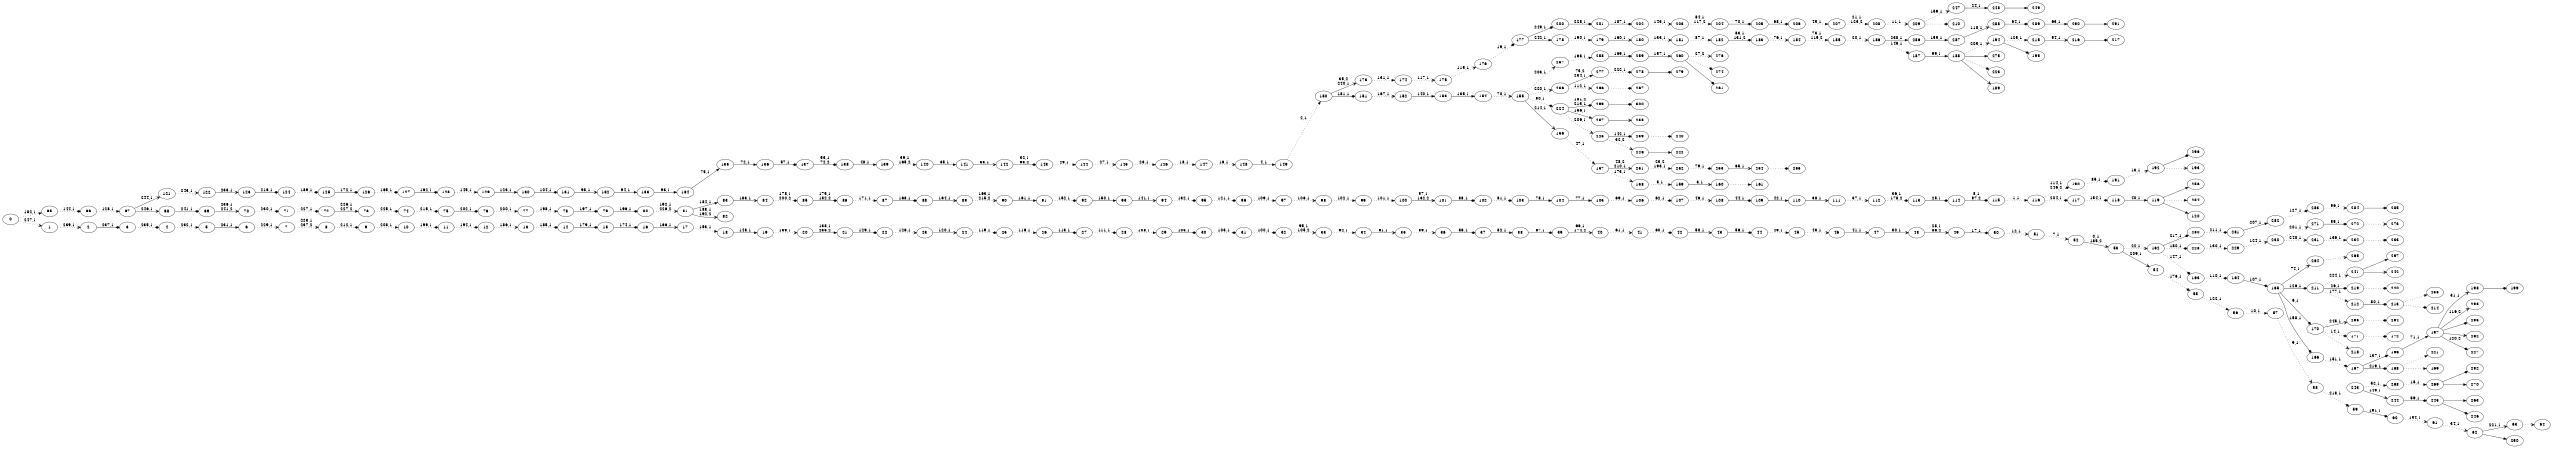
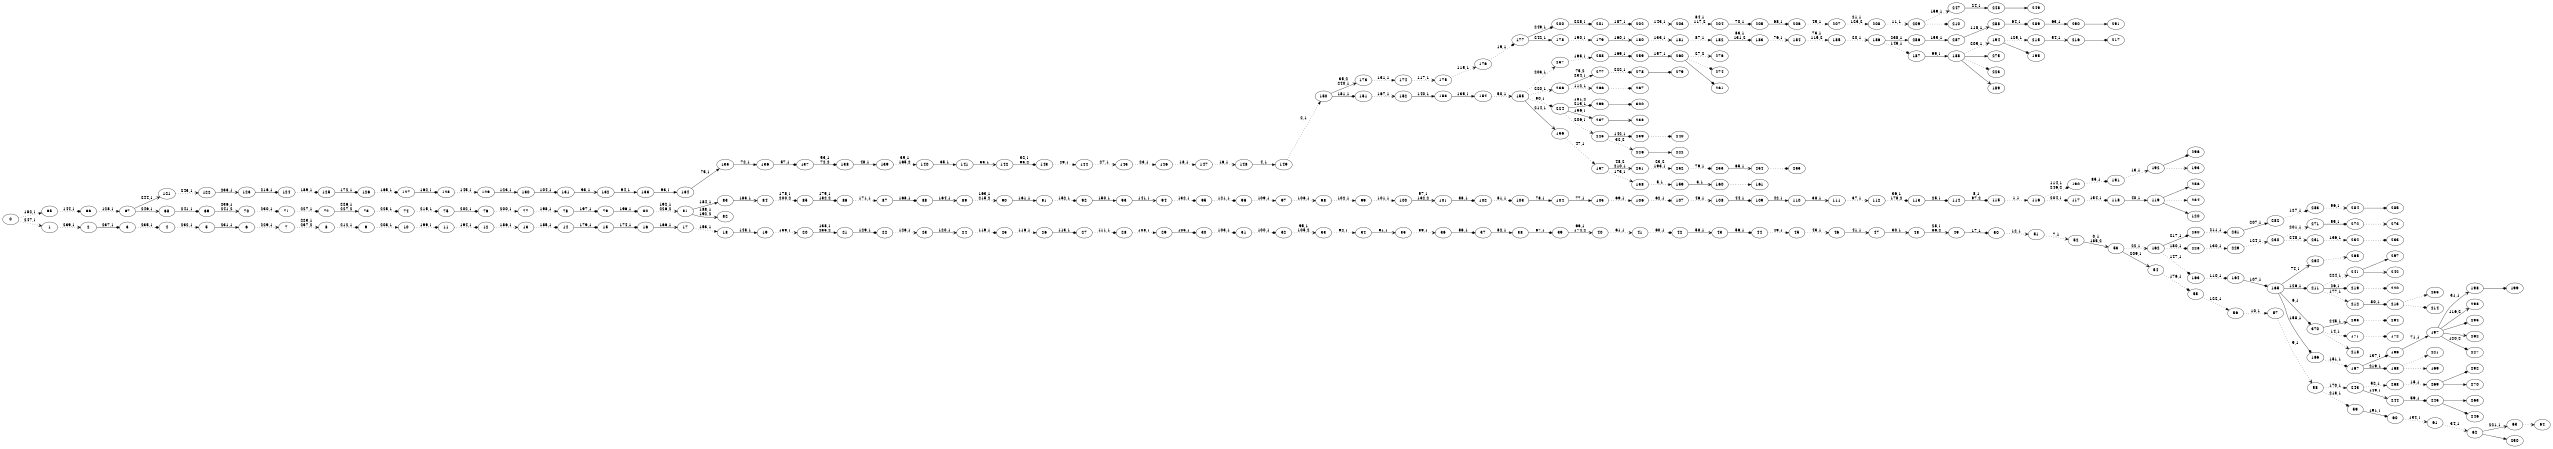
edge "154" -> "155": label "70,1" -> "50,1"
node "170": label "170" -> "370"
edge "58" -> "243": added, label "170,1"
